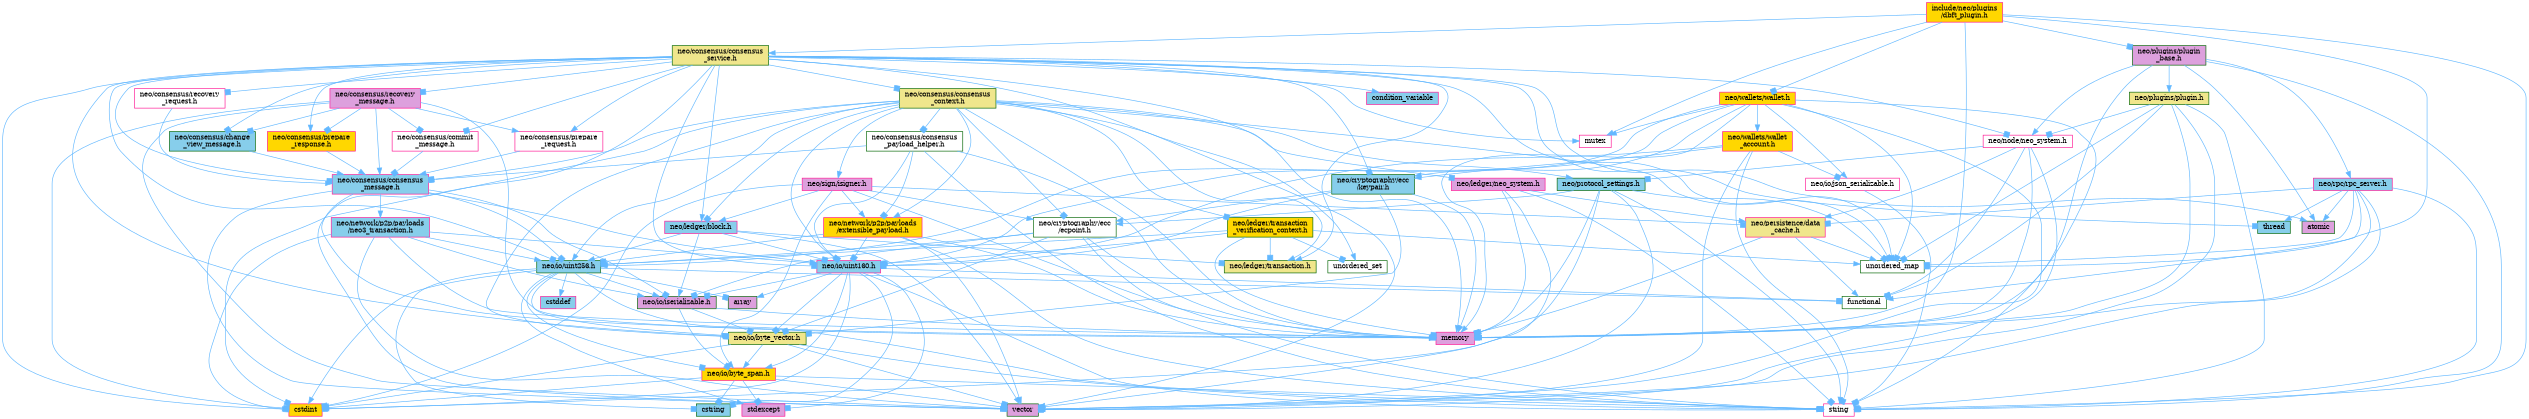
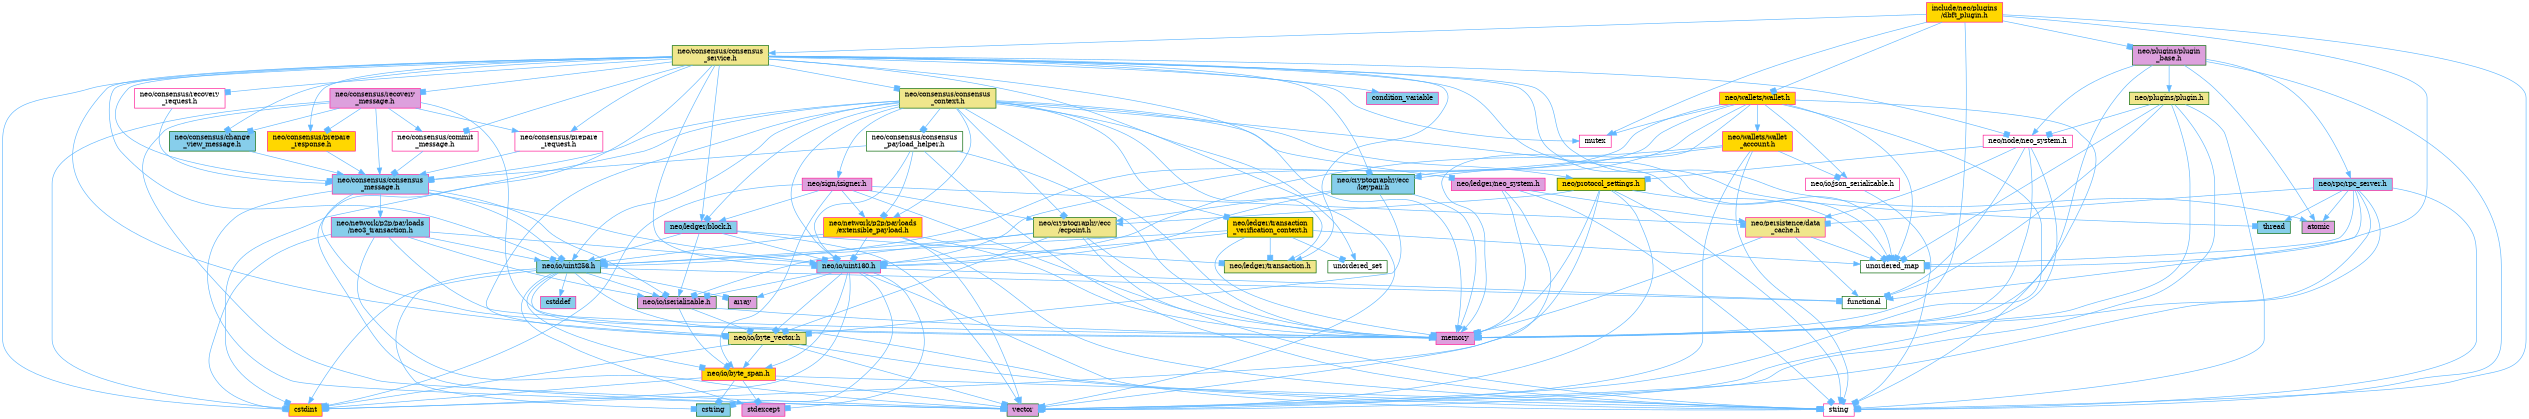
edge "neo/consensus/recovery _message.h" -> "neo/consensus/commit _message.h": arrowhead box -> normal
node "neo/protocol_settings.h": fillcolor skyblue -> gold
node "neo/cryptography/ecc /ecpoint.h": fillcolor white -> khaki
